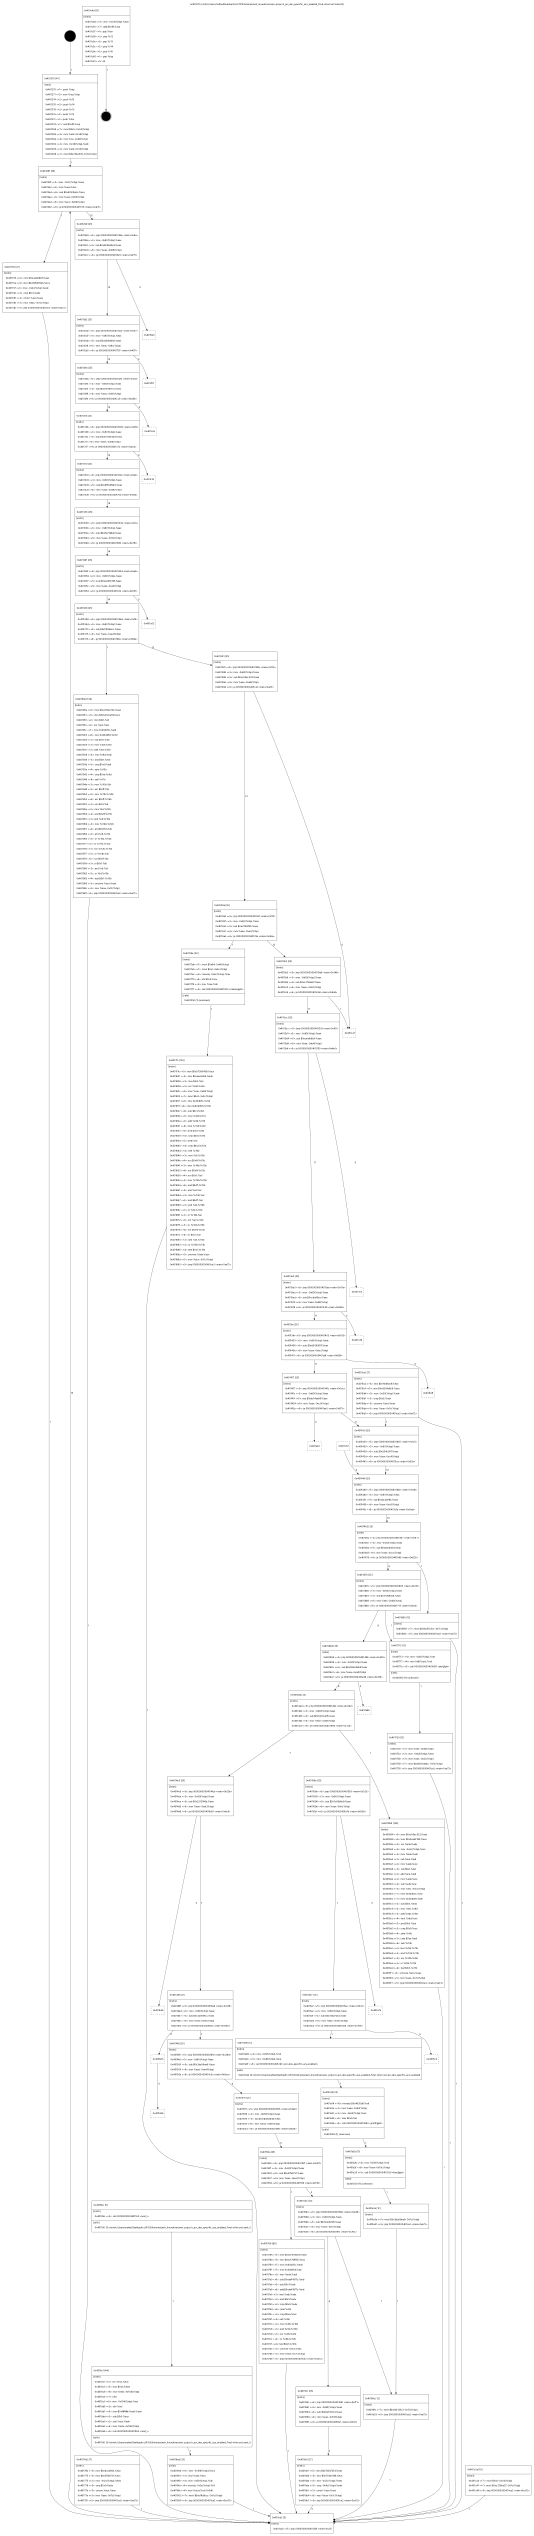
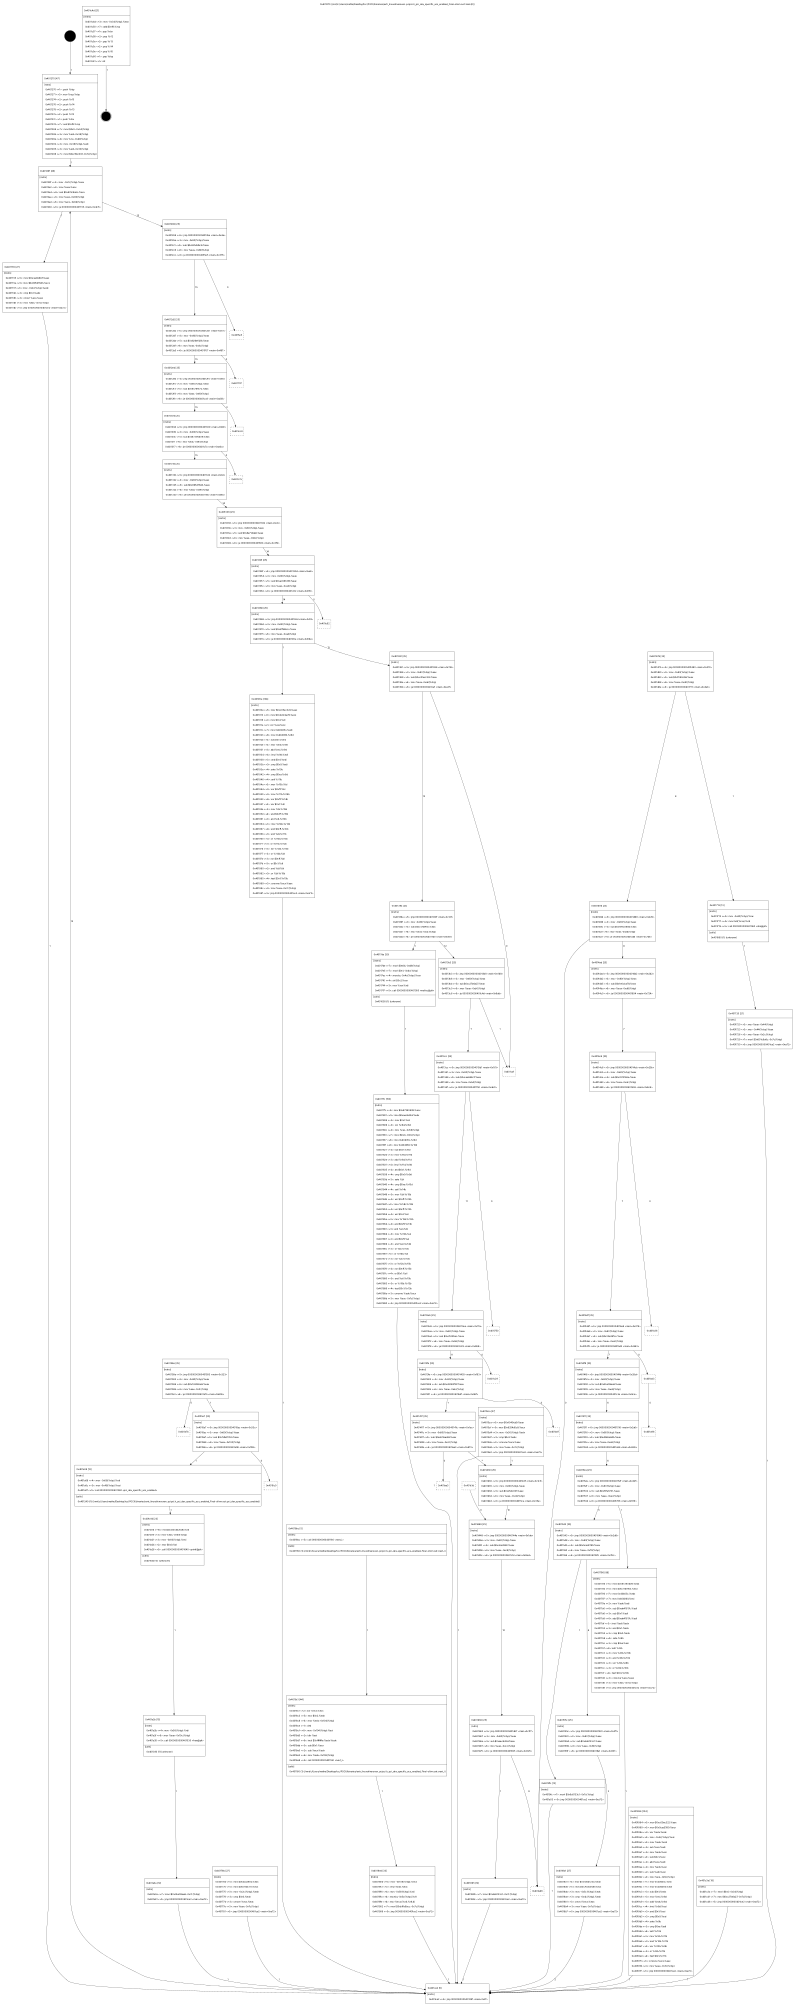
edge "0x401462 [25]" -> "0x40147b [25]": now "0x401462 [25]" -> "0x401a46"
edge "0x4014ad [25]" -> "0x401994 [104]": removed, label "1"
edge "0x401a3a [12]" -> "0x4019fc [12]": now "0x401a3a [12]" -> "0x401ce2 [5]"
